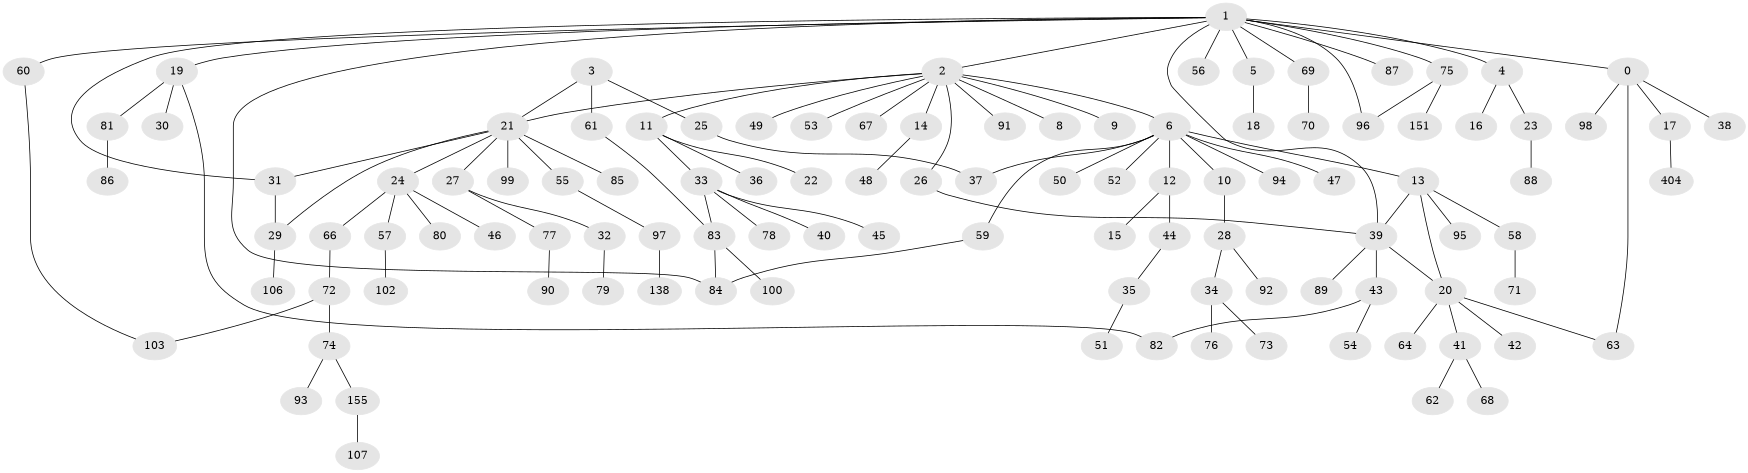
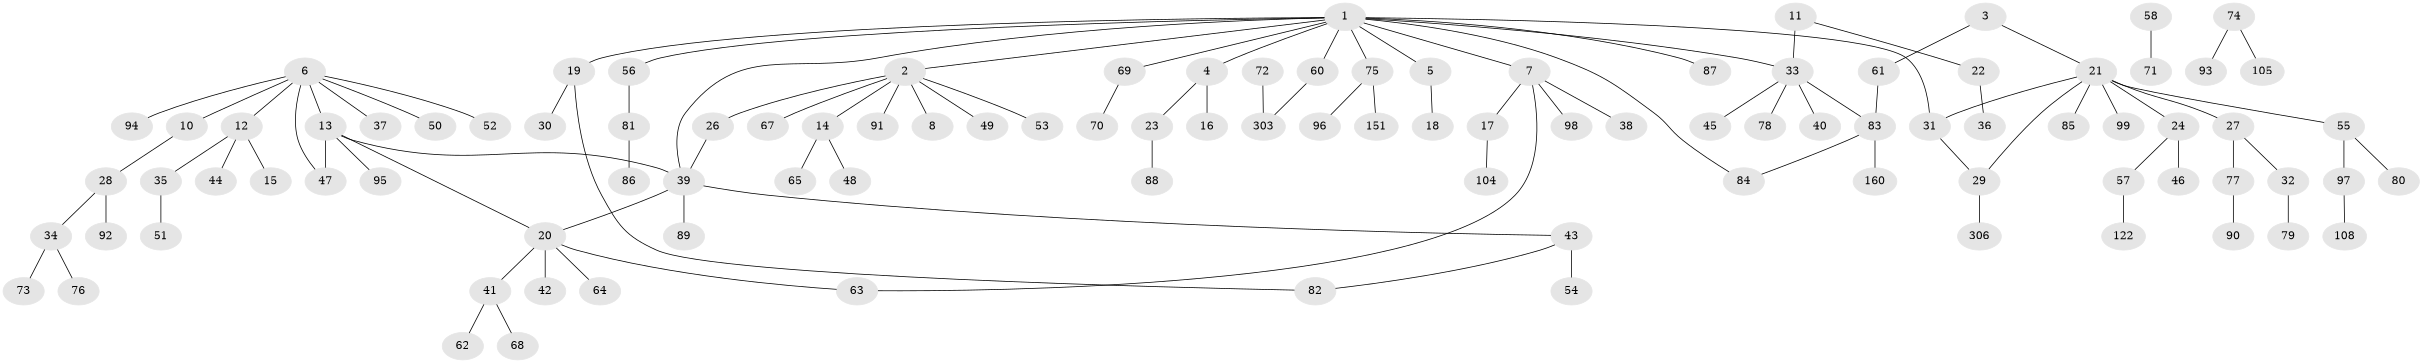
edge "1" -- "96": now "1" -- "33"
node "0": label "0" -> "7"
edge "2" -- "21": removed
edge "2" -- "6": removed
edge "2" -- "11": removed
edge "19" -- "81": now "56" -- "81"
node "25": removed
node "9": removed
edge "11" -- "36": now "22" -- "36"
node "65": added
node "404": label "404" -> "104"
edge "24" -- "80": now "55" -- "80"
edge "13" -- "58": now "13" -- "47"
node "66": removed
node "59": removed
edge "44" -- "35": now "12" -- "35"
node "106": label "106" -> "306"
node "102": label "102" -> "122"
node "138": label "138" -> "108"
node "100": label "100" -> "160"
edge "72" -- "74": removed
node "103": label "103" -> "303"
node "155": label "155" -> "105"
node "107": removed
